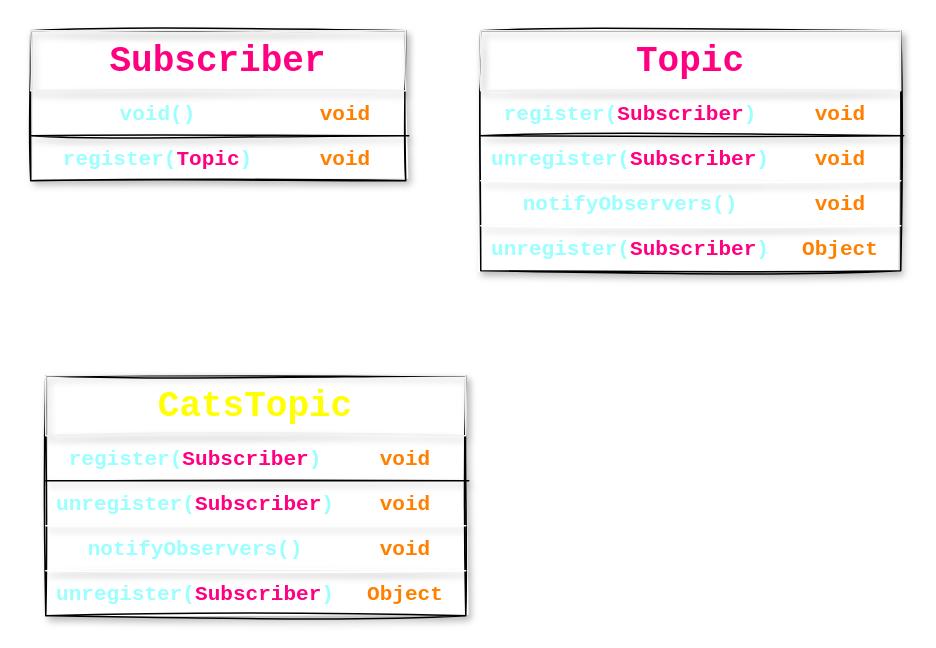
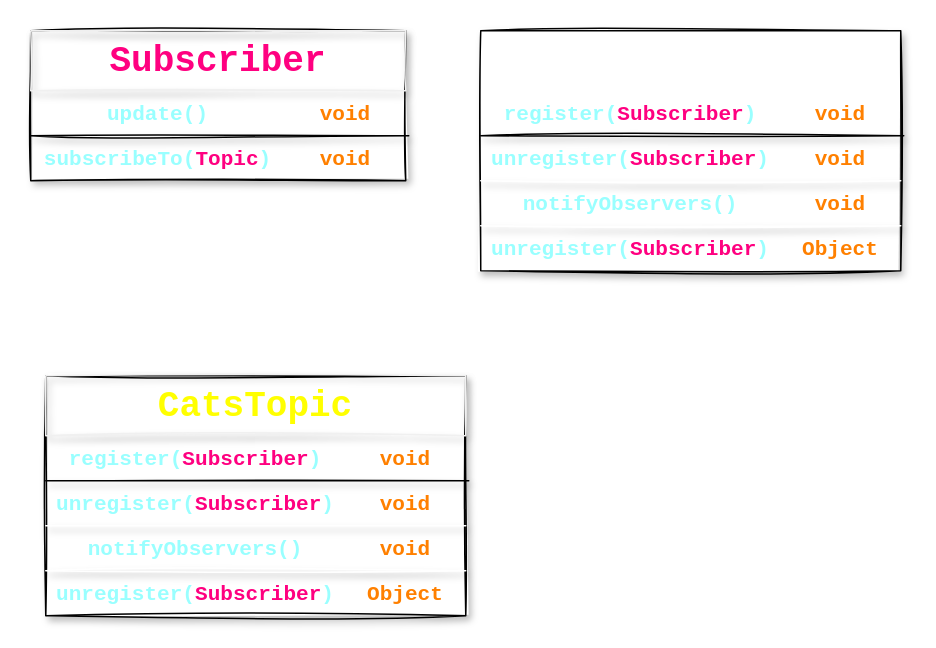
node "Topic": removed
node "void()": label "void()" -> "update()"
node "register(Topic)": label "register(Topic)" -> "subscribeTo(Topic)"
